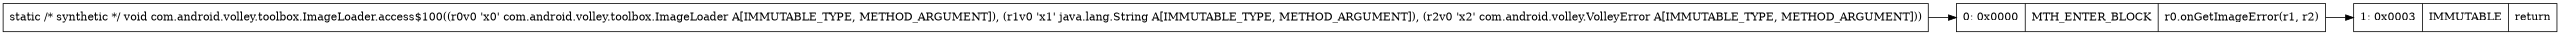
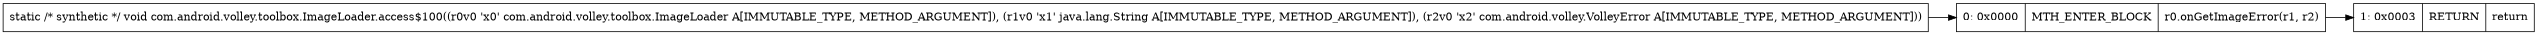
node "1: 0x0003": text "IMMUTABLE" -> "RETURN"
